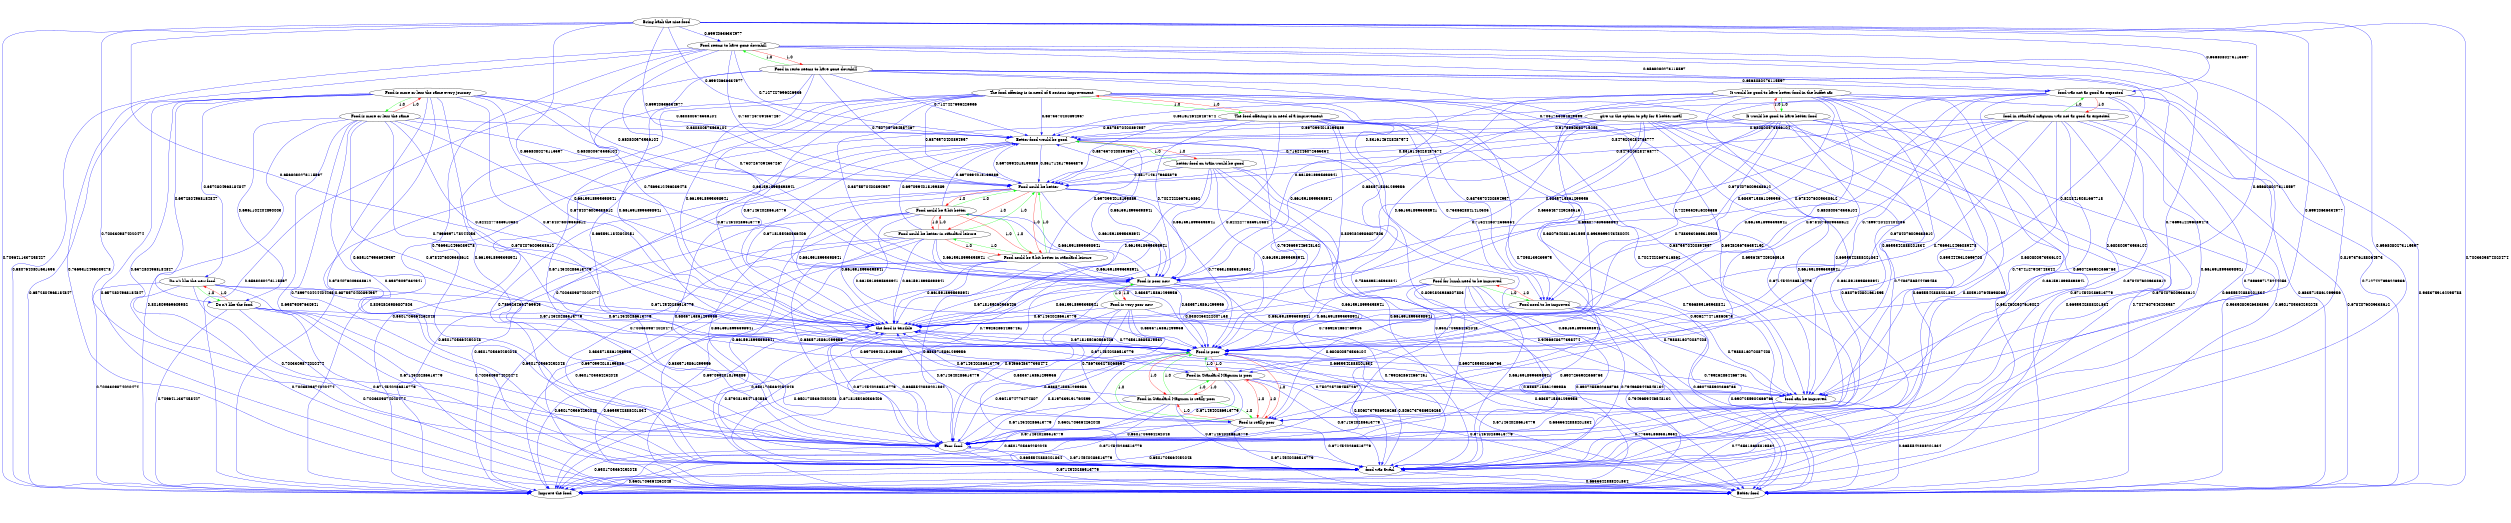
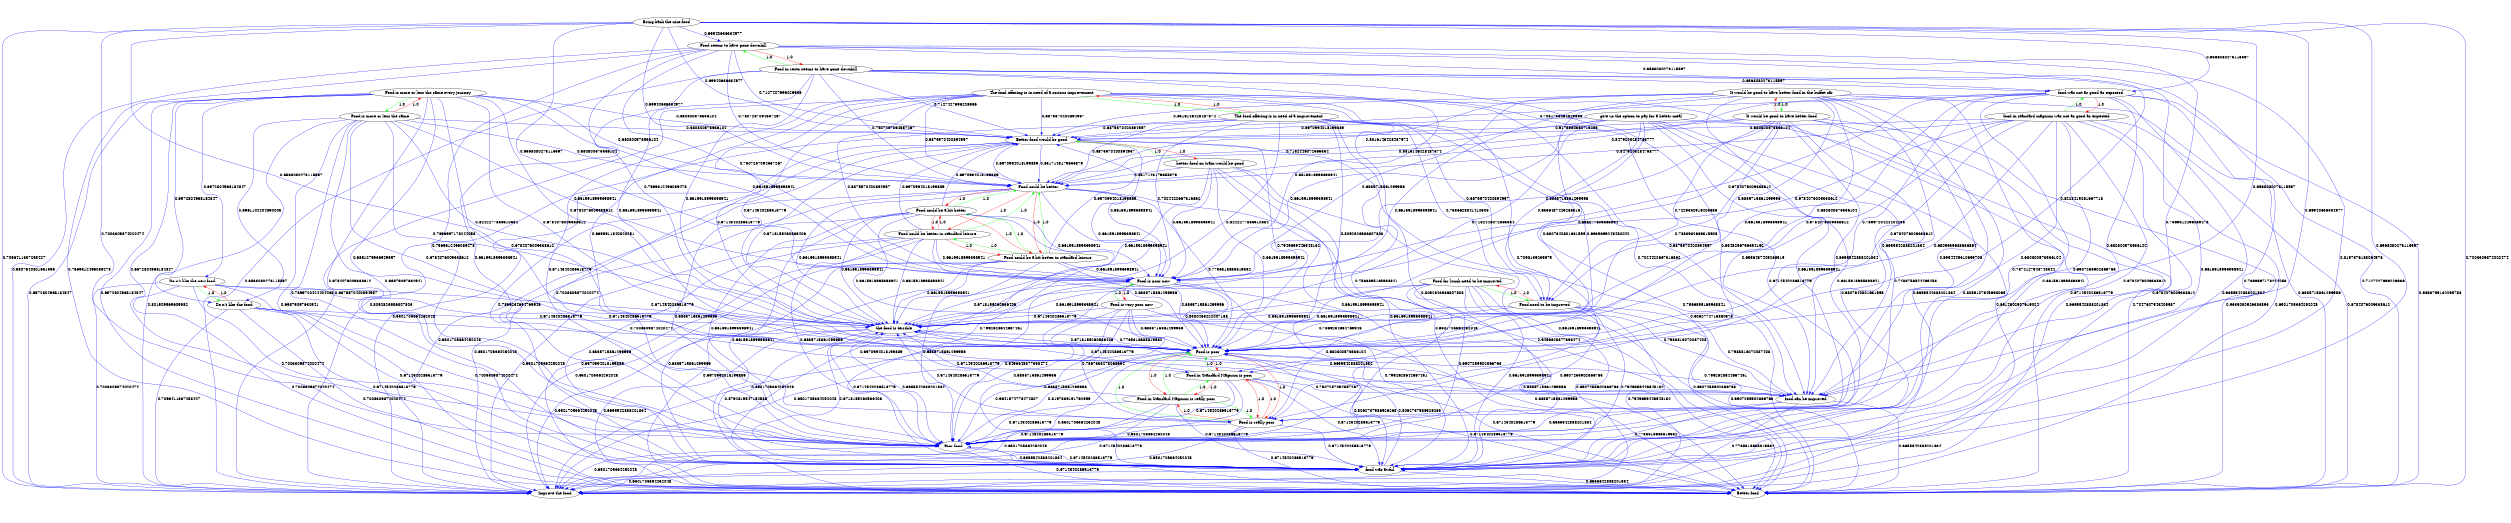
edge "food in standard magnum was not as good as expected" -> "Food in Standard Magnum is poor": label "0.7569312496089478" -> "0.6809535688636864"
